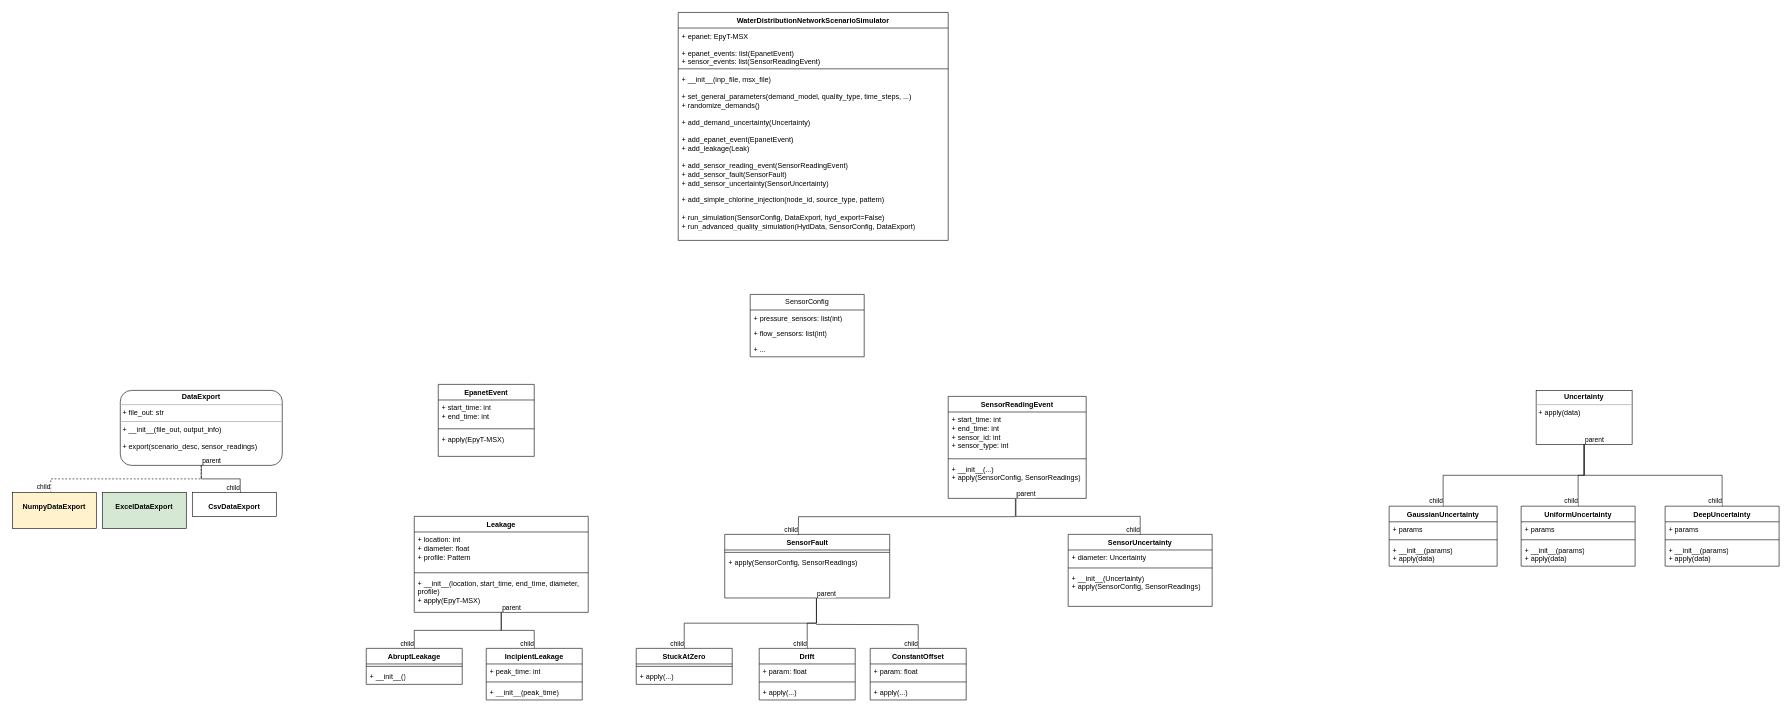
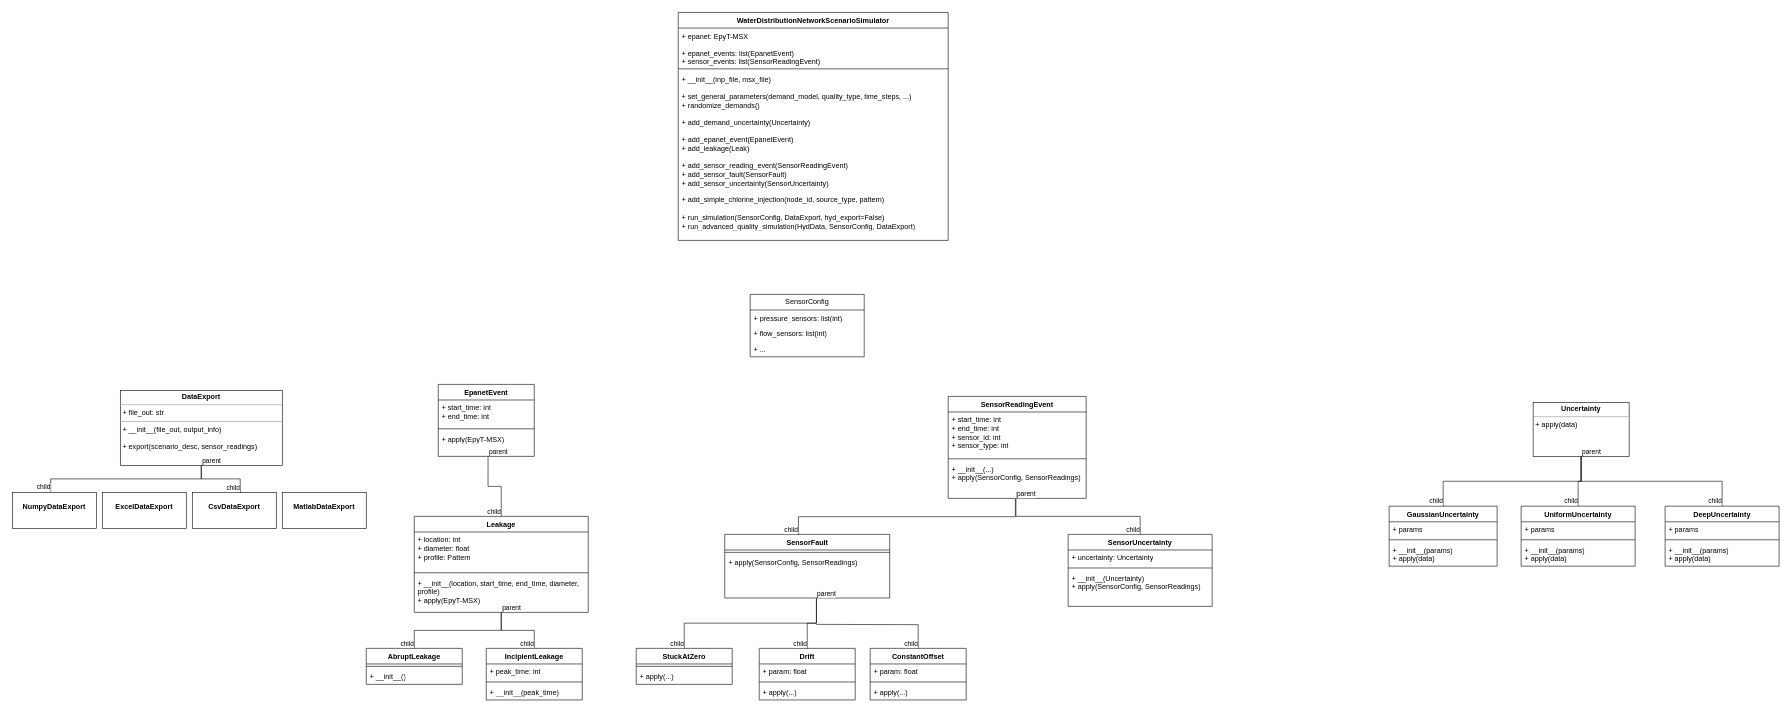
node "Uncertainty + apply(data)": moved (1584, 417) -> (1581, 429)
node "DataExport + file_out: str + __init__(file_out, output_info) + export(scenario_desc, sensor_readings)": shape rounded rectangle -> rectangle
edge "DataExport + file_out: str + __init__(file_out, output_info) + export(scenario_desc, sensor_readings)" -- "NumpyDataExport": style dashed -> solid
edge "+ apply(EpyT-MSX)" -- "Leakage": added, labels "parent", "child"
node "CsvDataExport": size 84x24 -> 84x36
node "NumpyDataExport": fillcolor #fff2cc -> #ffffff
node "ExcelDataExport": fillcolor #d5e8d4 -> #ffffff
node "MatlabDataExport": added
node "+ diameter: Uncertainty": label "+ diameter: Uncertainty" -> "+ uncertainty: Uncertainty"
